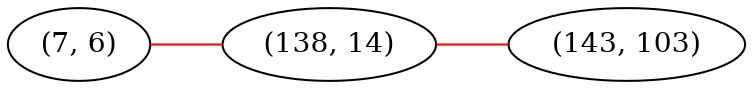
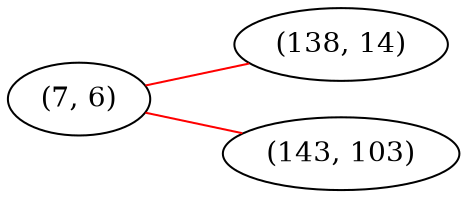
edge "(138, 14)" -- "(143, 103)": now "(7, 6)" -- "(143, 103)"
